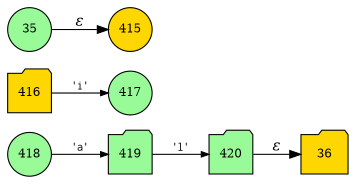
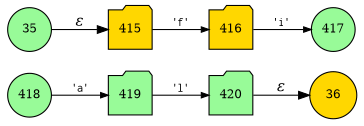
node "415": shape circle -> folder
edge "415" -> "416": added, label "'f'"
node "36": shape folder -> circle
